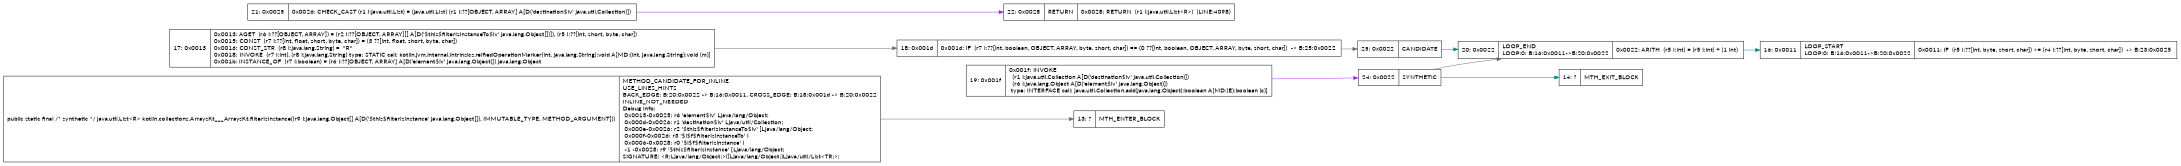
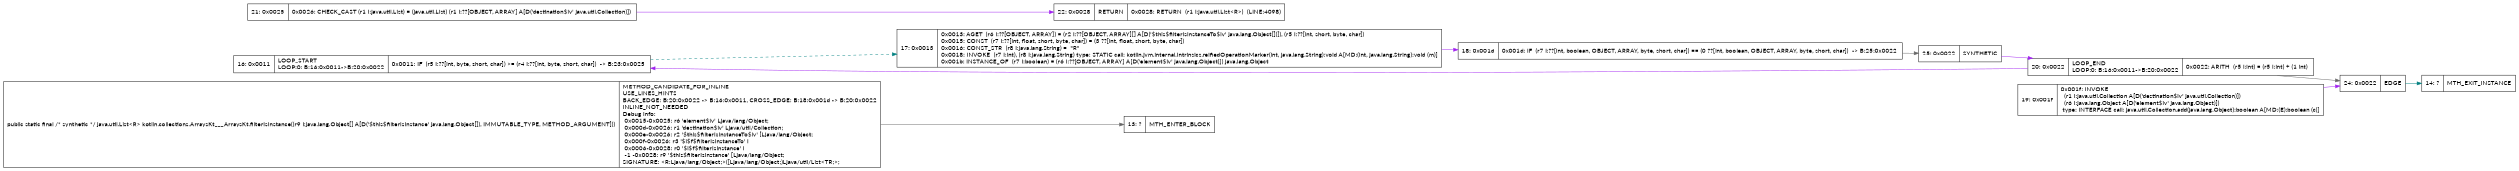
edge "17: 0x0013" -> "18: 0x001d": color gray40 -> purple
node "25: 0x0022": text "CANDIDATE" -> "SYNTHETIC"
edge "25: 0x0022" -> "20: 0x0022": color teal -> purple
edge "20: 0x0022" -> "16: 0x0011": color teal -> purple
edge "16: 0x0011" -> "17: 0x0013": added
edge "24: 0x0022" -> "20: 0x0022": reversed
node "24: 0x0022": text "SYNTHETIC" -> "EDGE"
node "14: ?": text "MTH_EXIT_BLOCK" -> "MTH_EXIT_INSTANCE"
